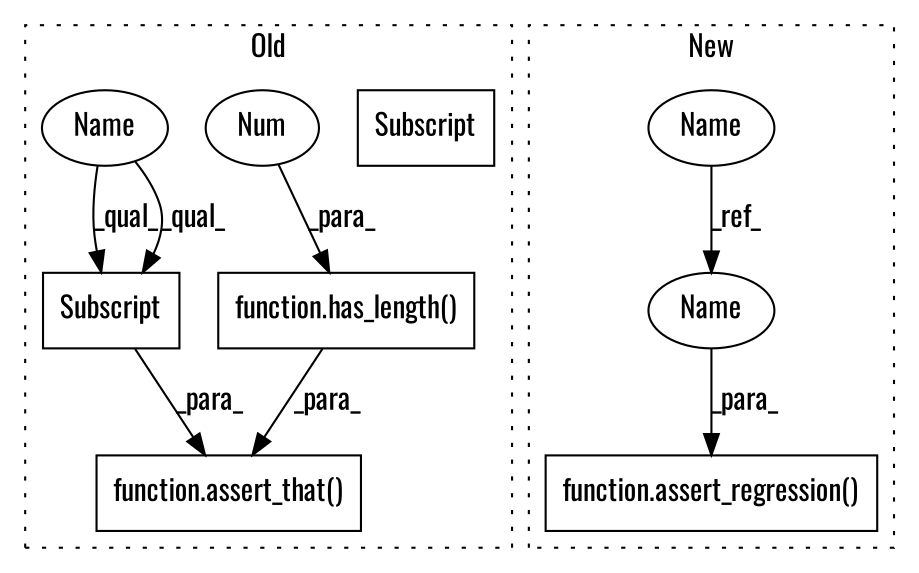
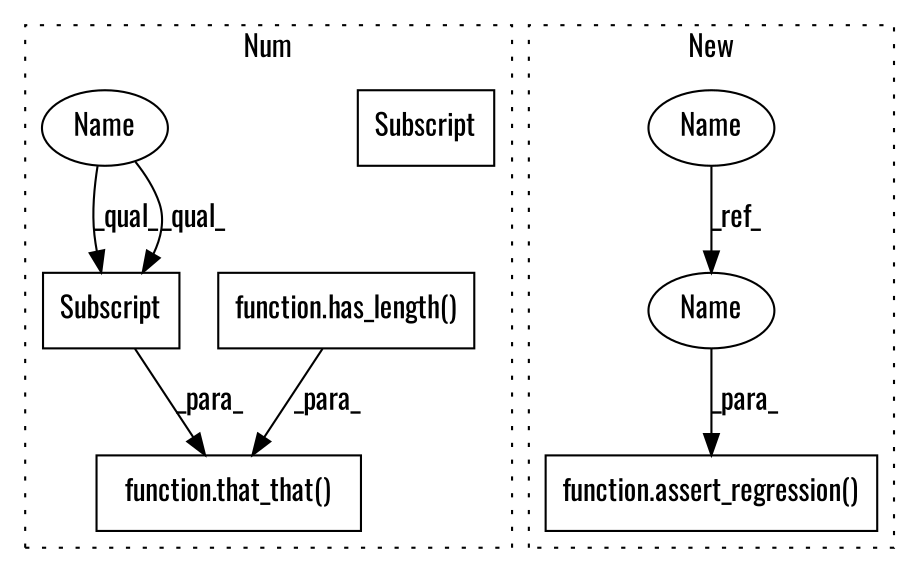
cluster "Old": label "Old" -> "Num"
node "Num": removed
node "function.assert_that()": label "function.assert_that()" -> "function.that_that()"
